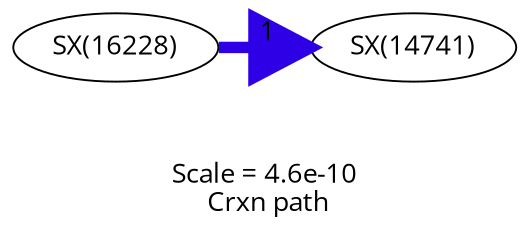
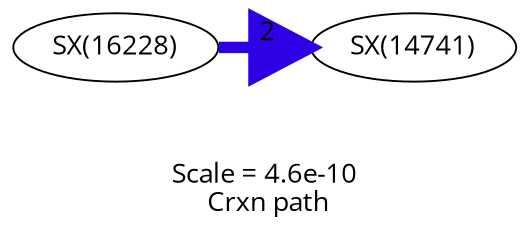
edge "SX(16228)" -> "SX(14741)": label " 1" -> " 2"
